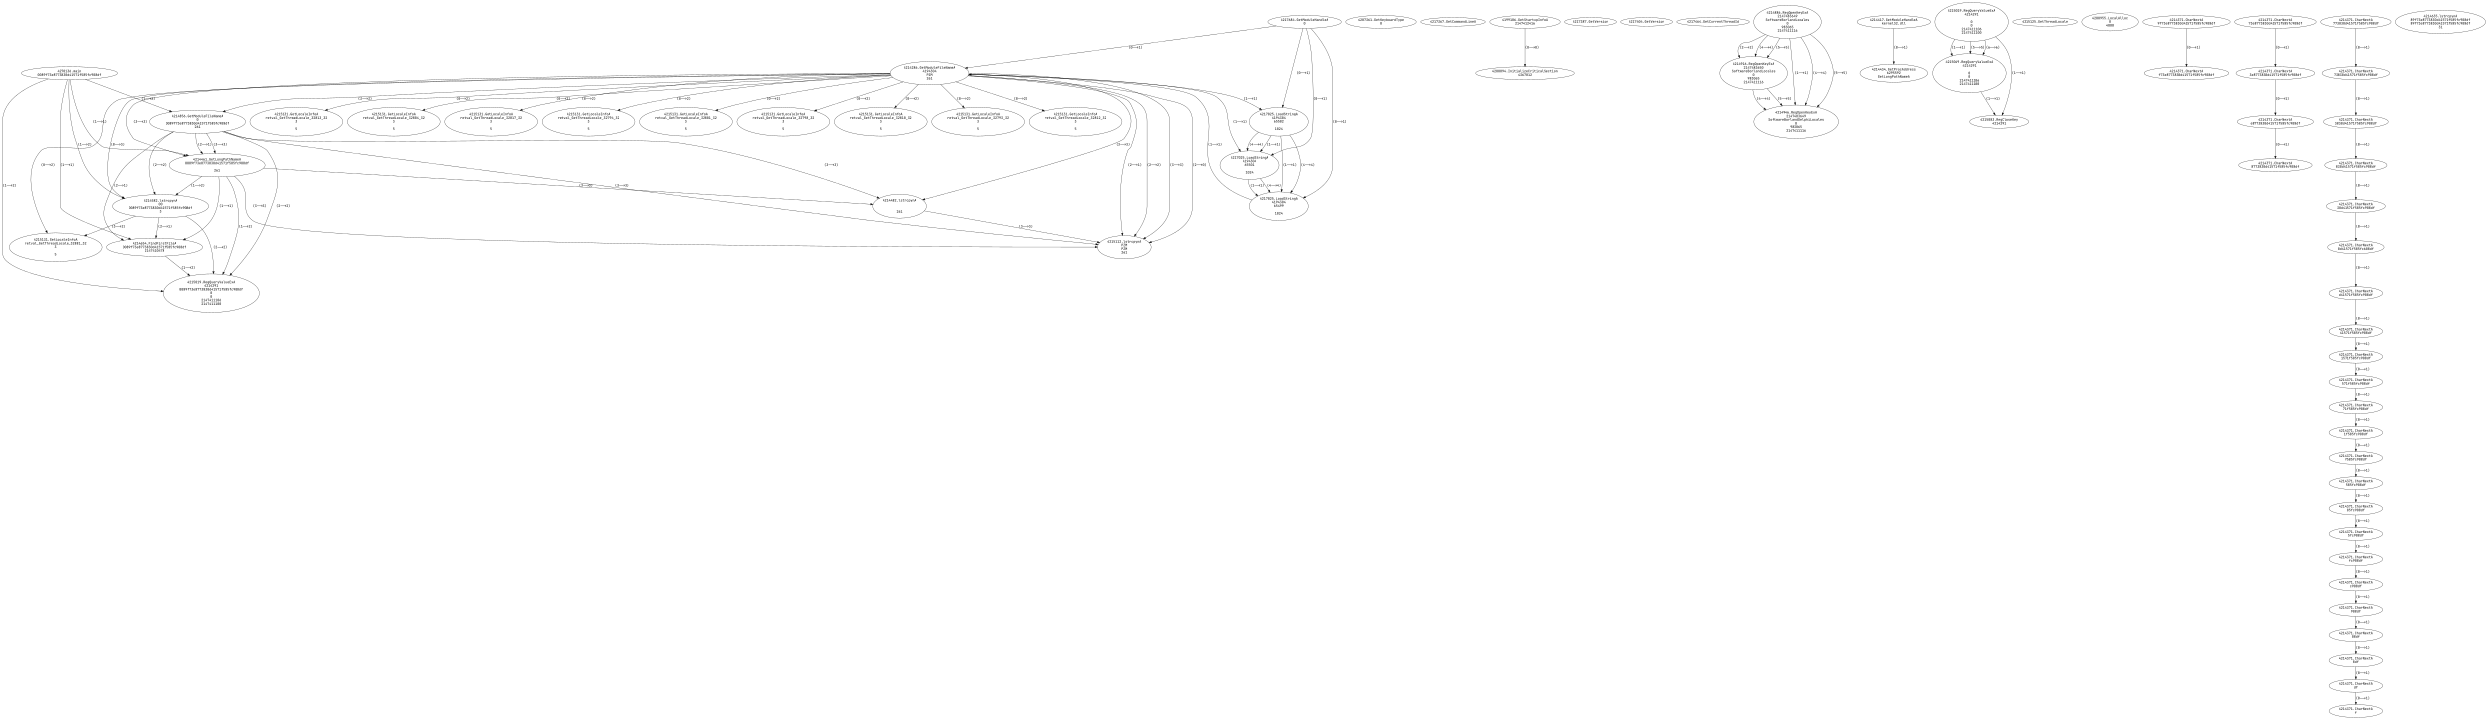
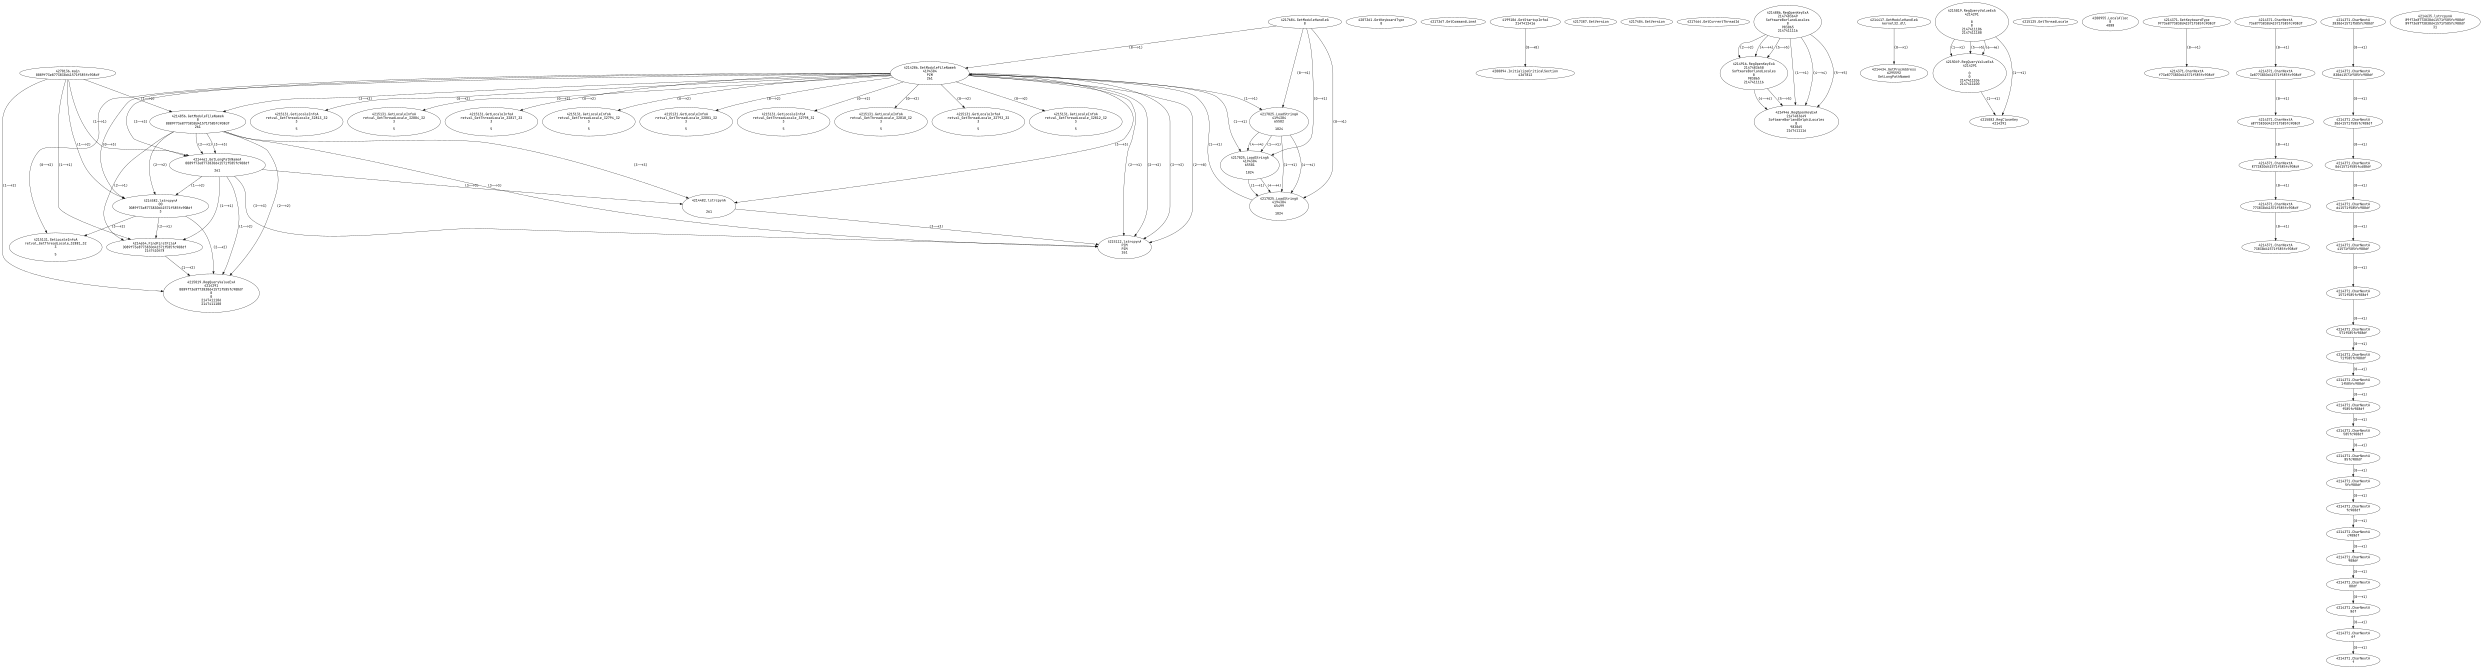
node "4214371.CharNextA 9f73e8773830d41571f585fc908df": label "4214371.CharNextA 9f73e8773830d41571f585fc908df" -> "4214371.GetKeyboardType 9f73e8773830d41571f585fc908df"
edge "4214371.CharNextA 73830d41571f585fc908df" -> "4214371.CharNextA 3830d41571f585fc908df": removed, label "(0-->1)"
edge "4214371.CharNextA 8773830d41571f585fc908df" -> "4214371.CharNextA 773830d41571f585fc908df": added, label "(0-->1)"
